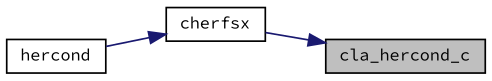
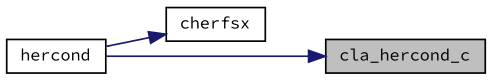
edge "cherfsx" -> "cla_hercond_c": now "hercond" -> "cla_hercond_c"
